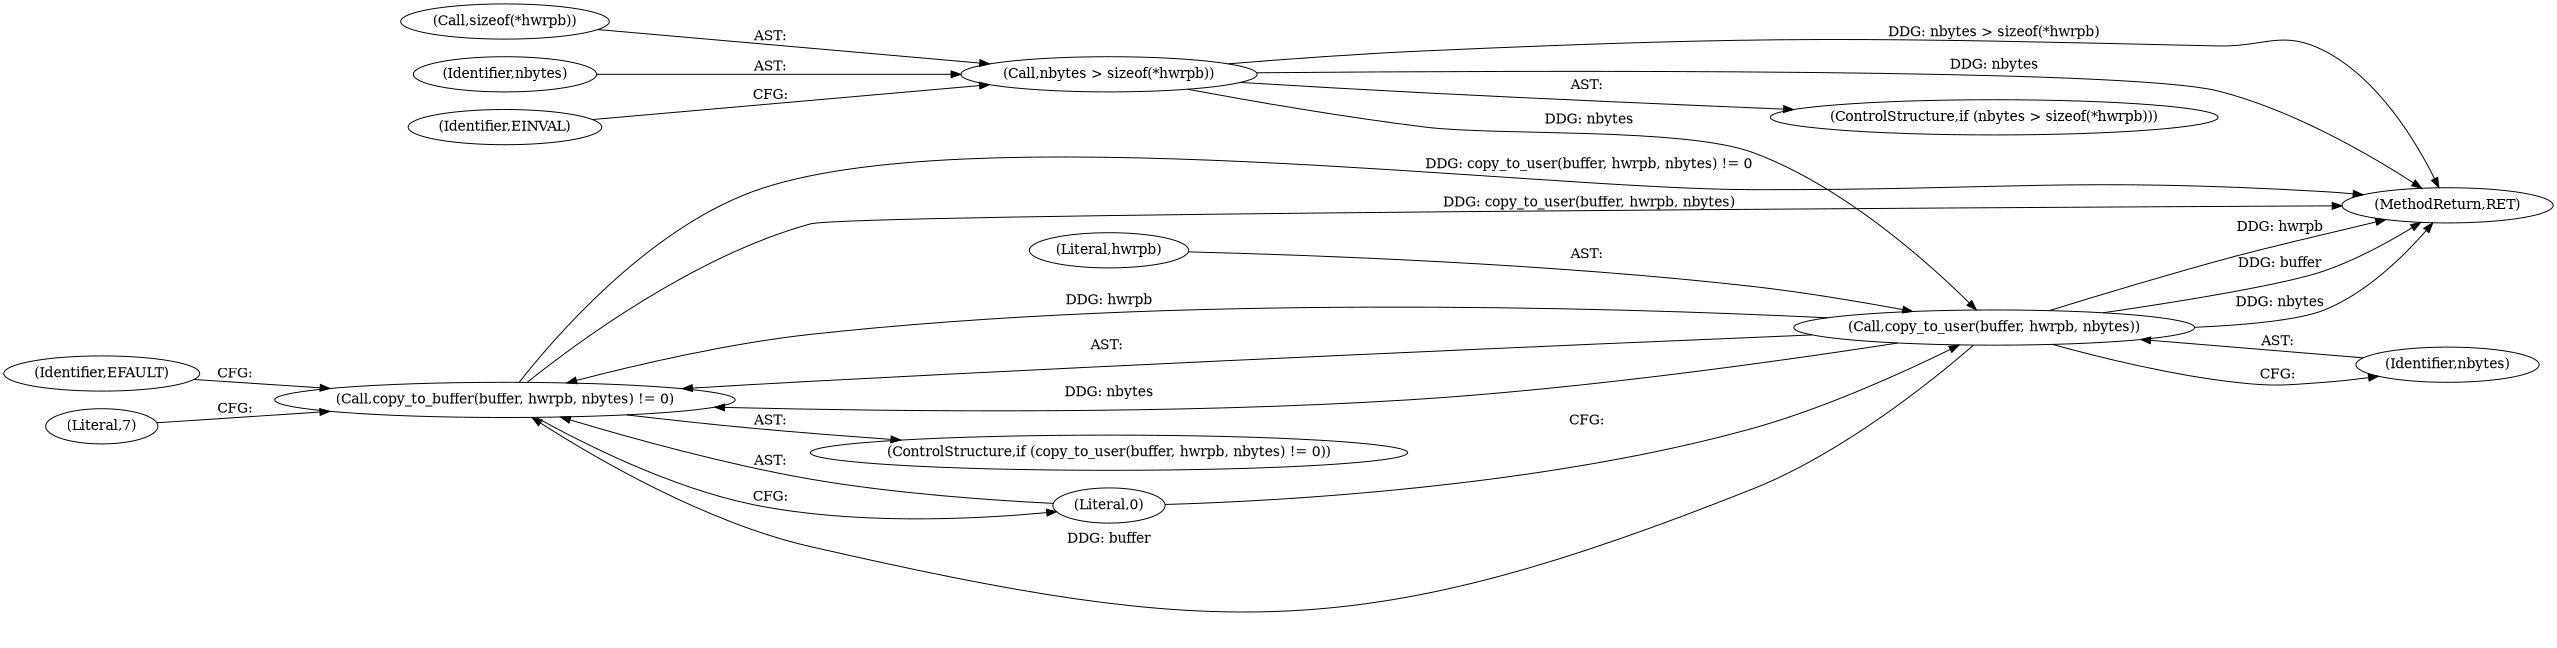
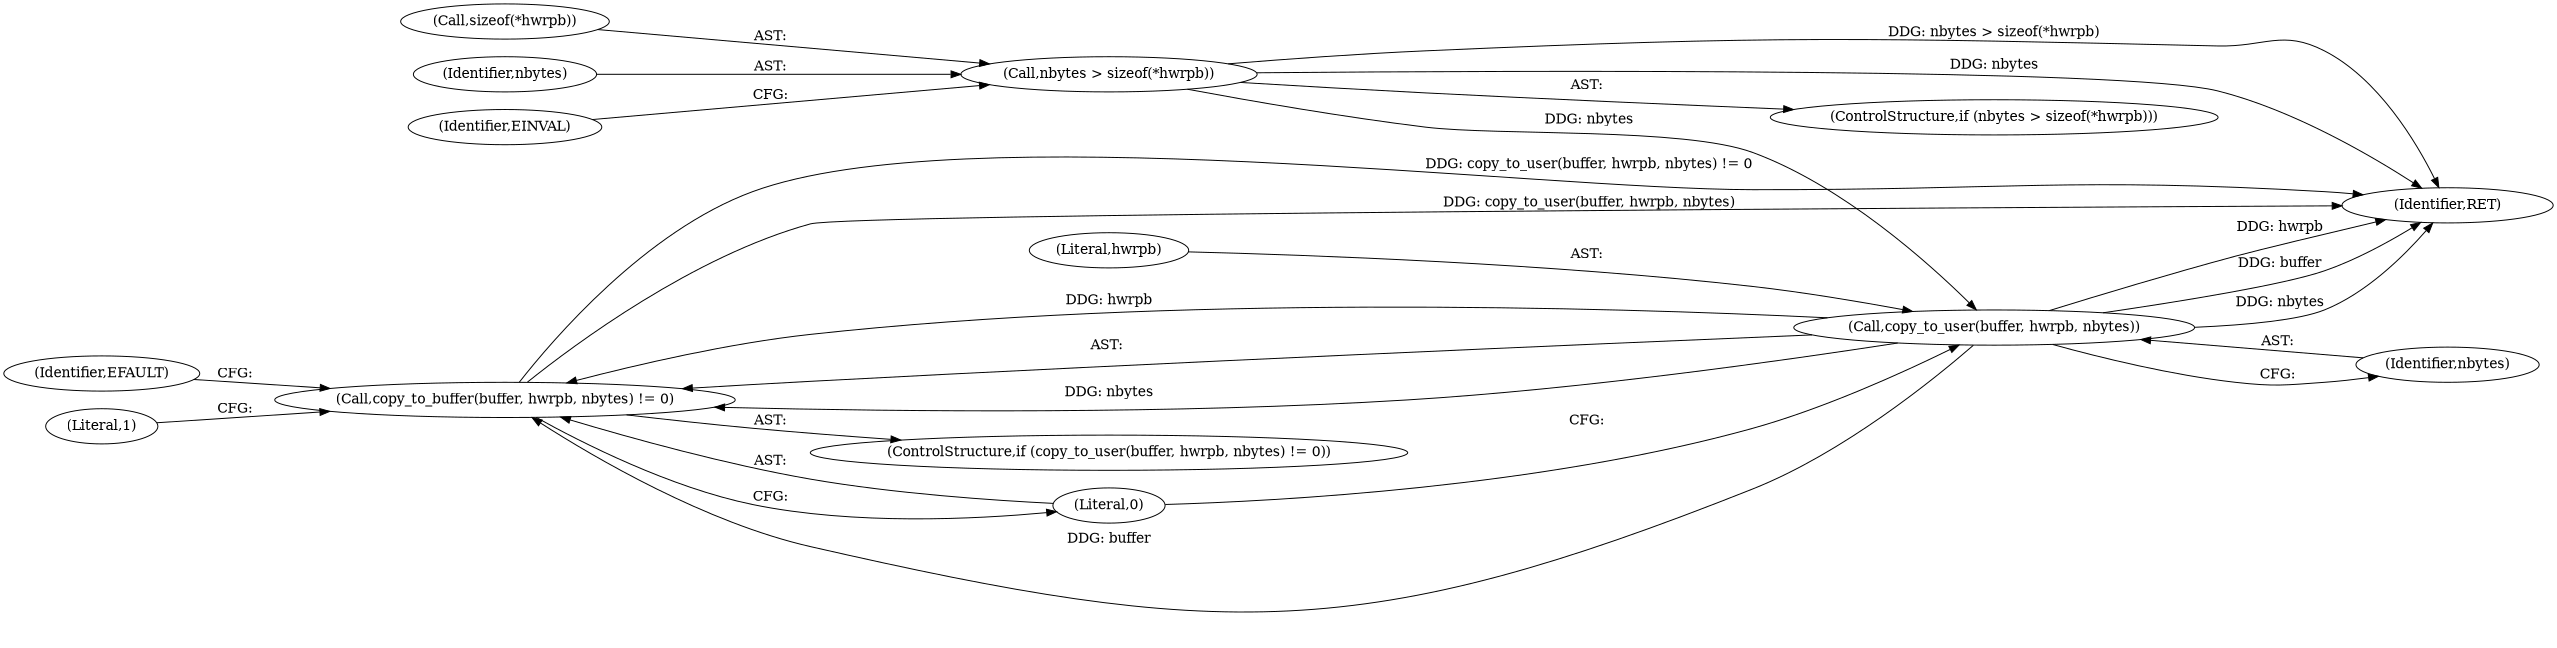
node "(MethodReturn,RET)": label "(MethodReturn,RET)" -> "(Identifier,RET)"
node "(Literal,7)": label "(Literal,7)" -> "(Literal,1)"
